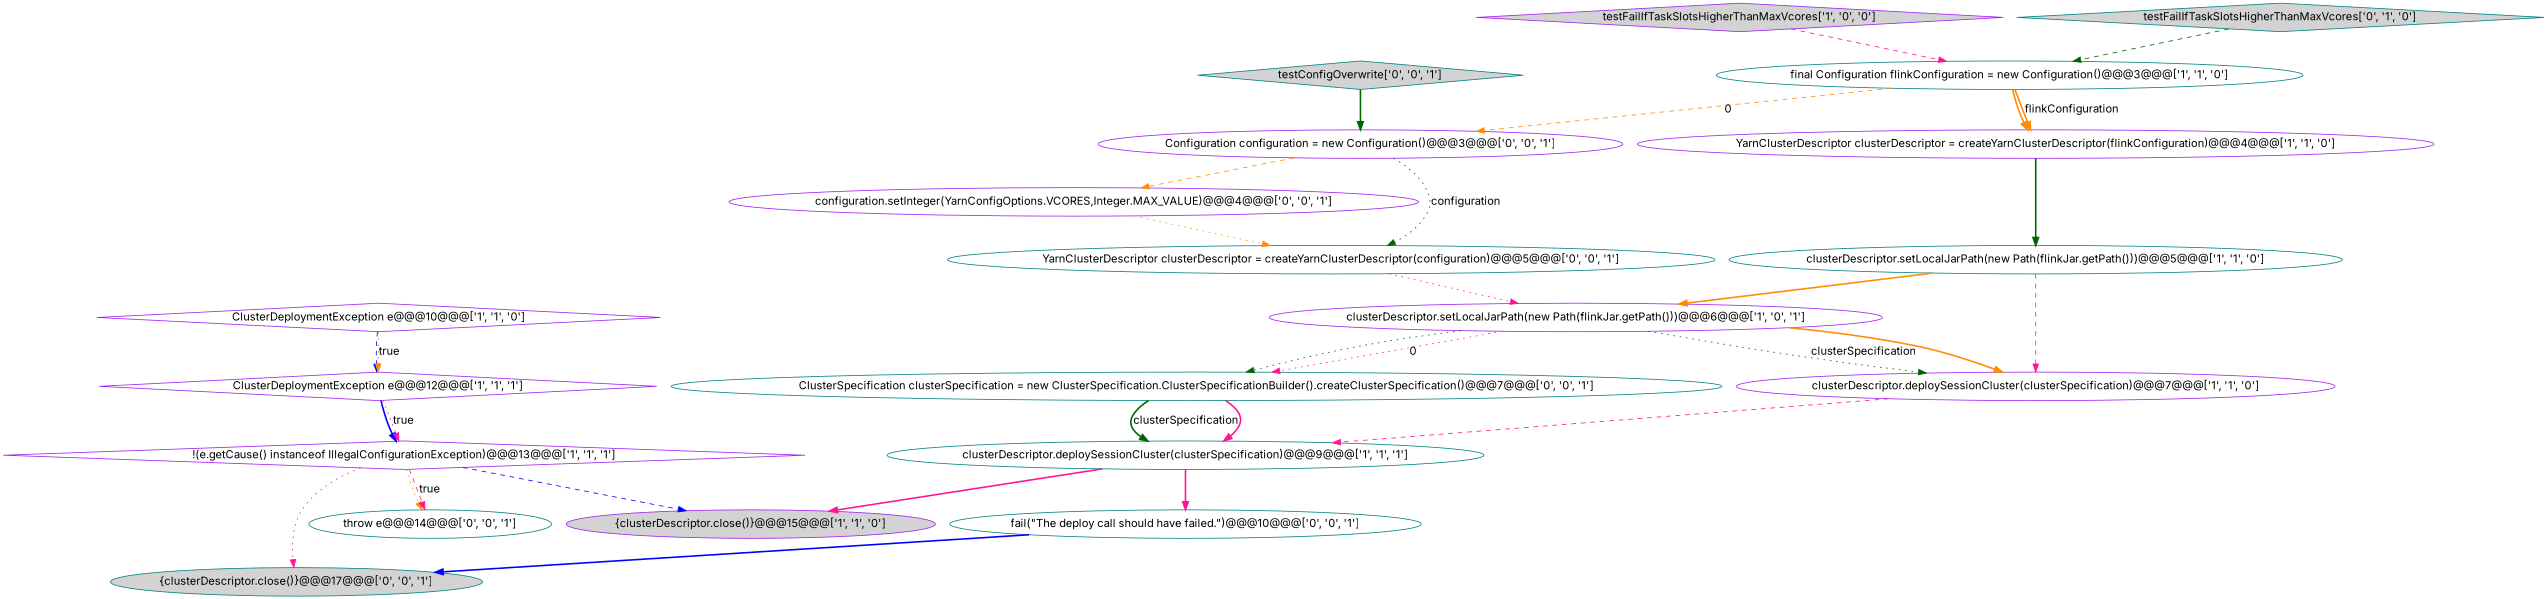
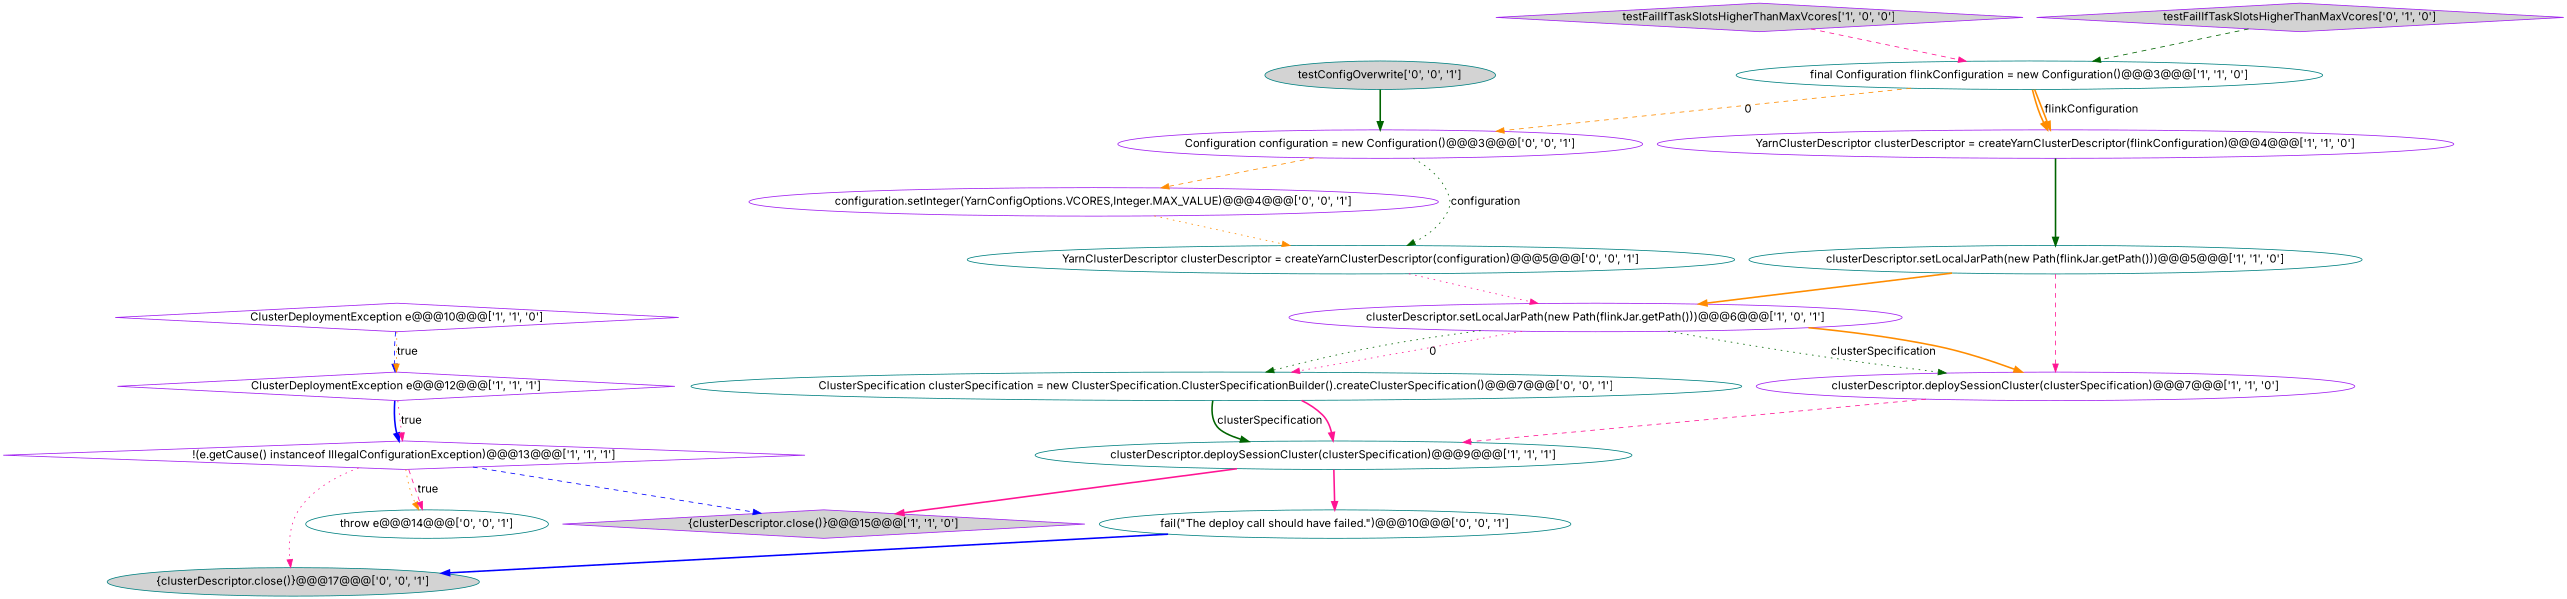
node "testFailIfTaskSlotsHigherThanMaxVcores['0', '1', '0']": color teal -> purple
node "testConfigOverwrite['0', '0', '1']": shape diamond -> ellipse
node "{clusterDescriptor.close()}@@@15@@@['1', '1', '0']": shape ellipse -> diamond
